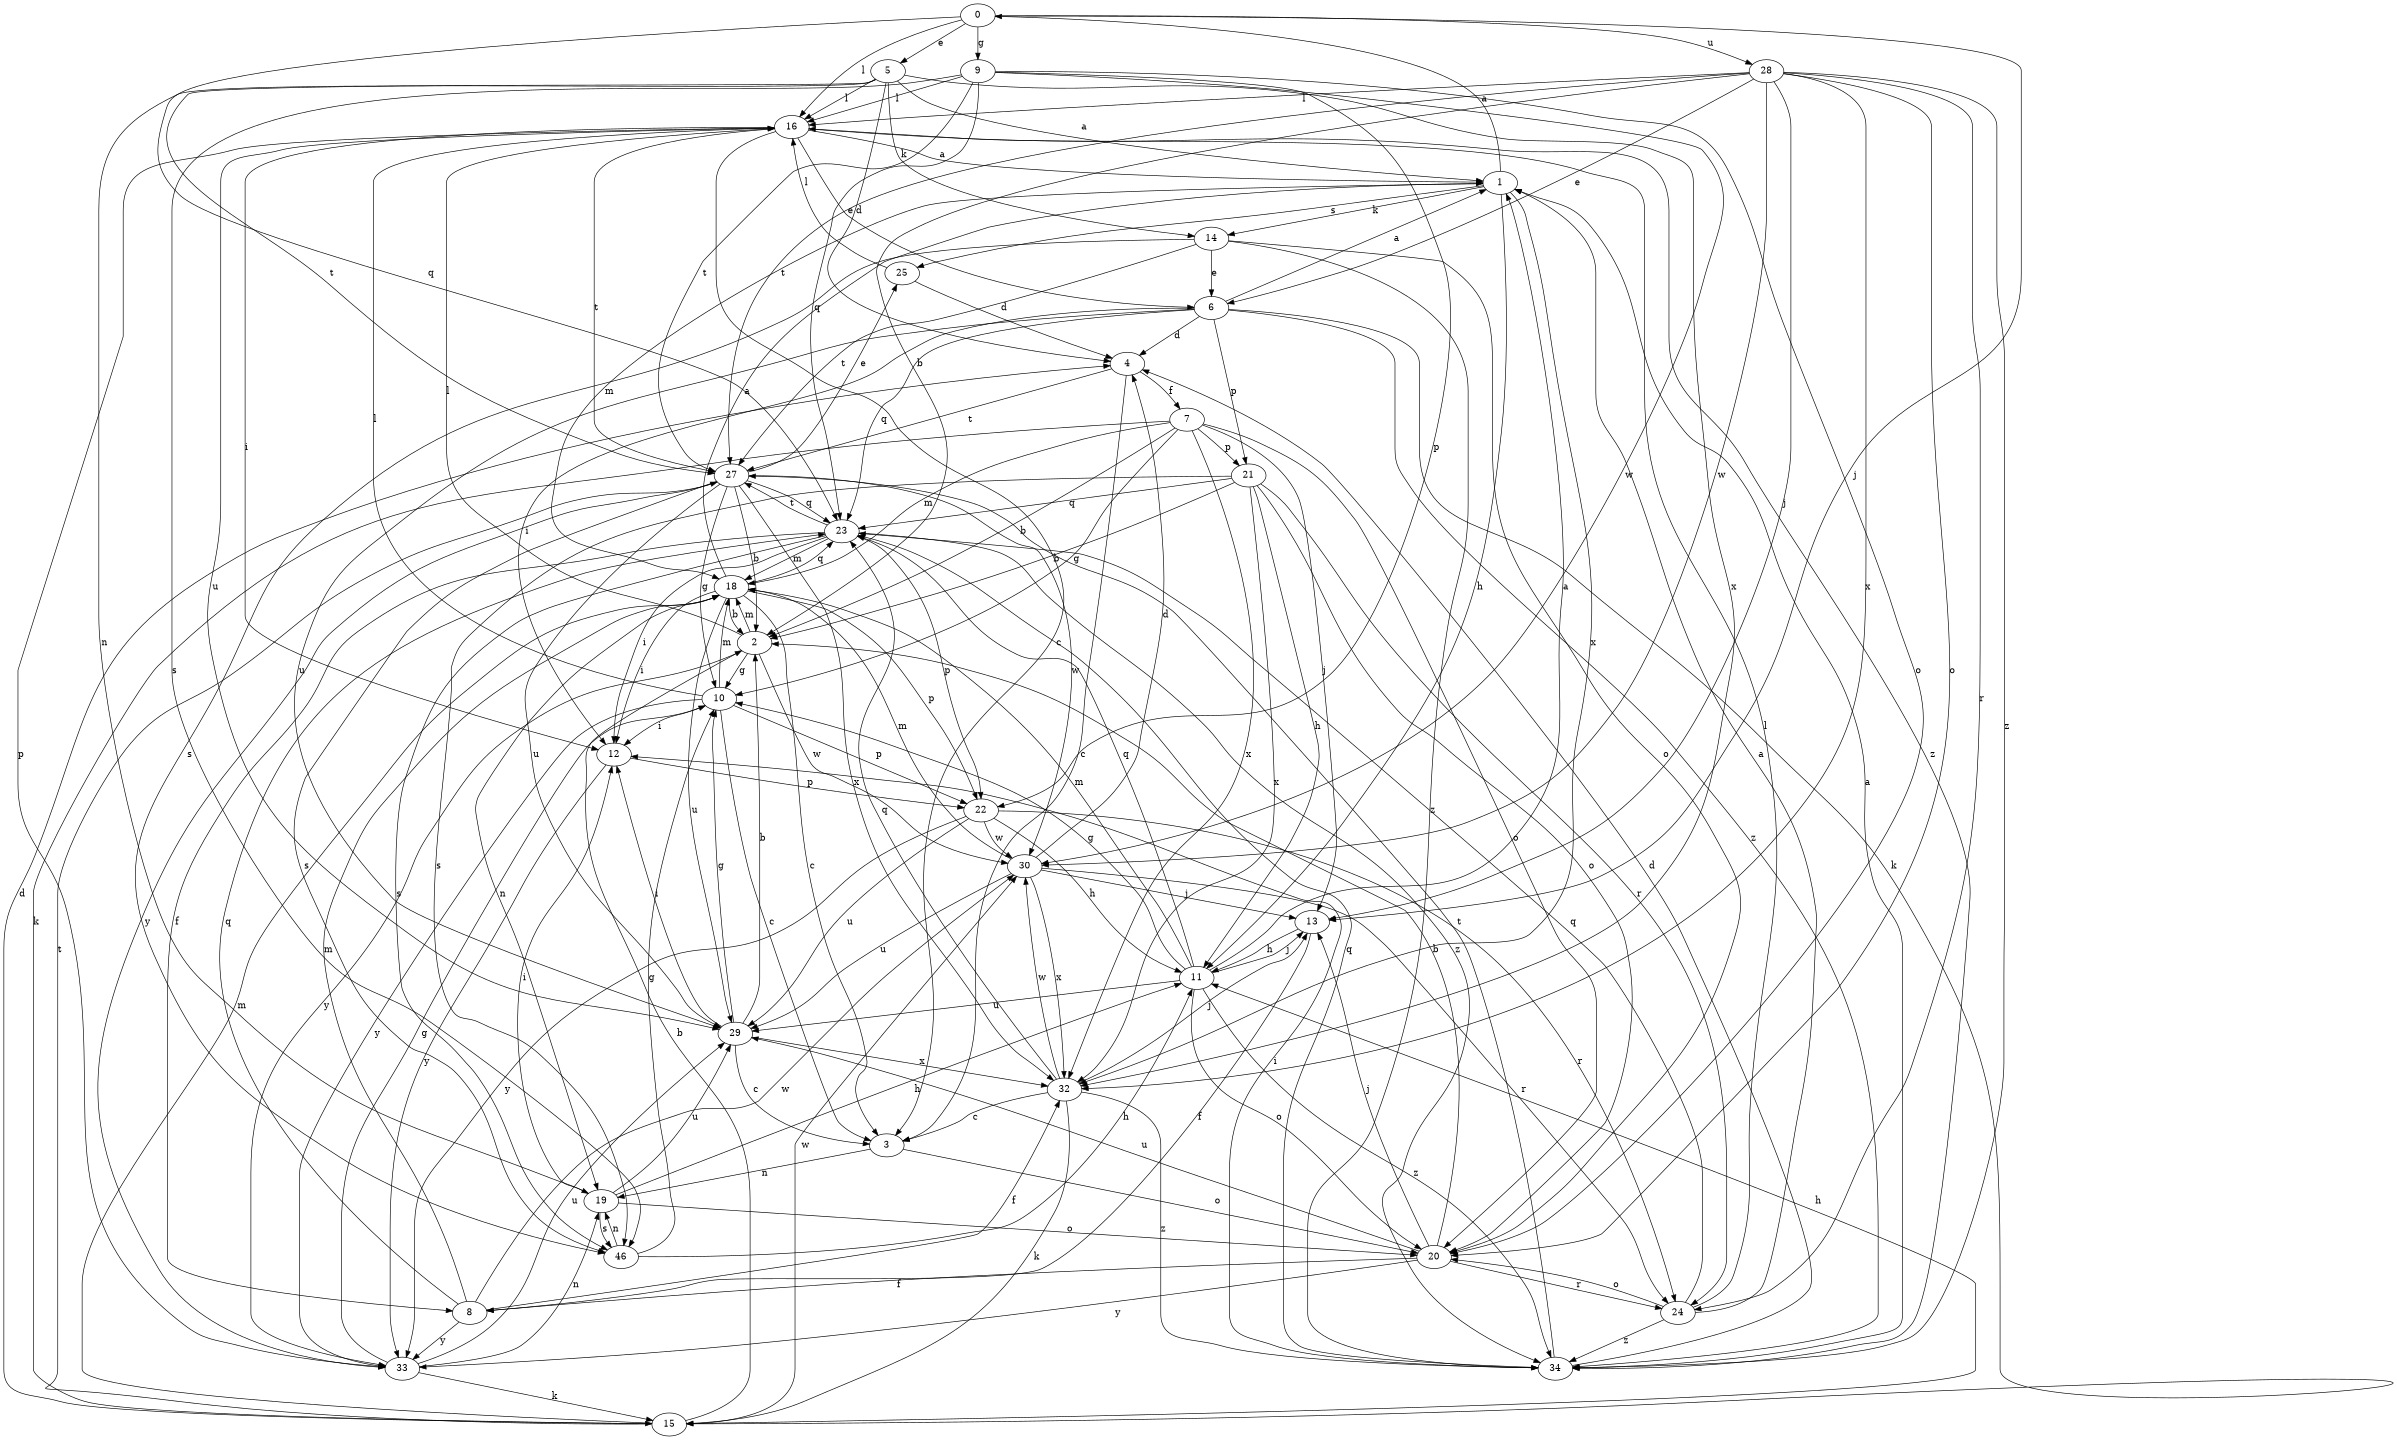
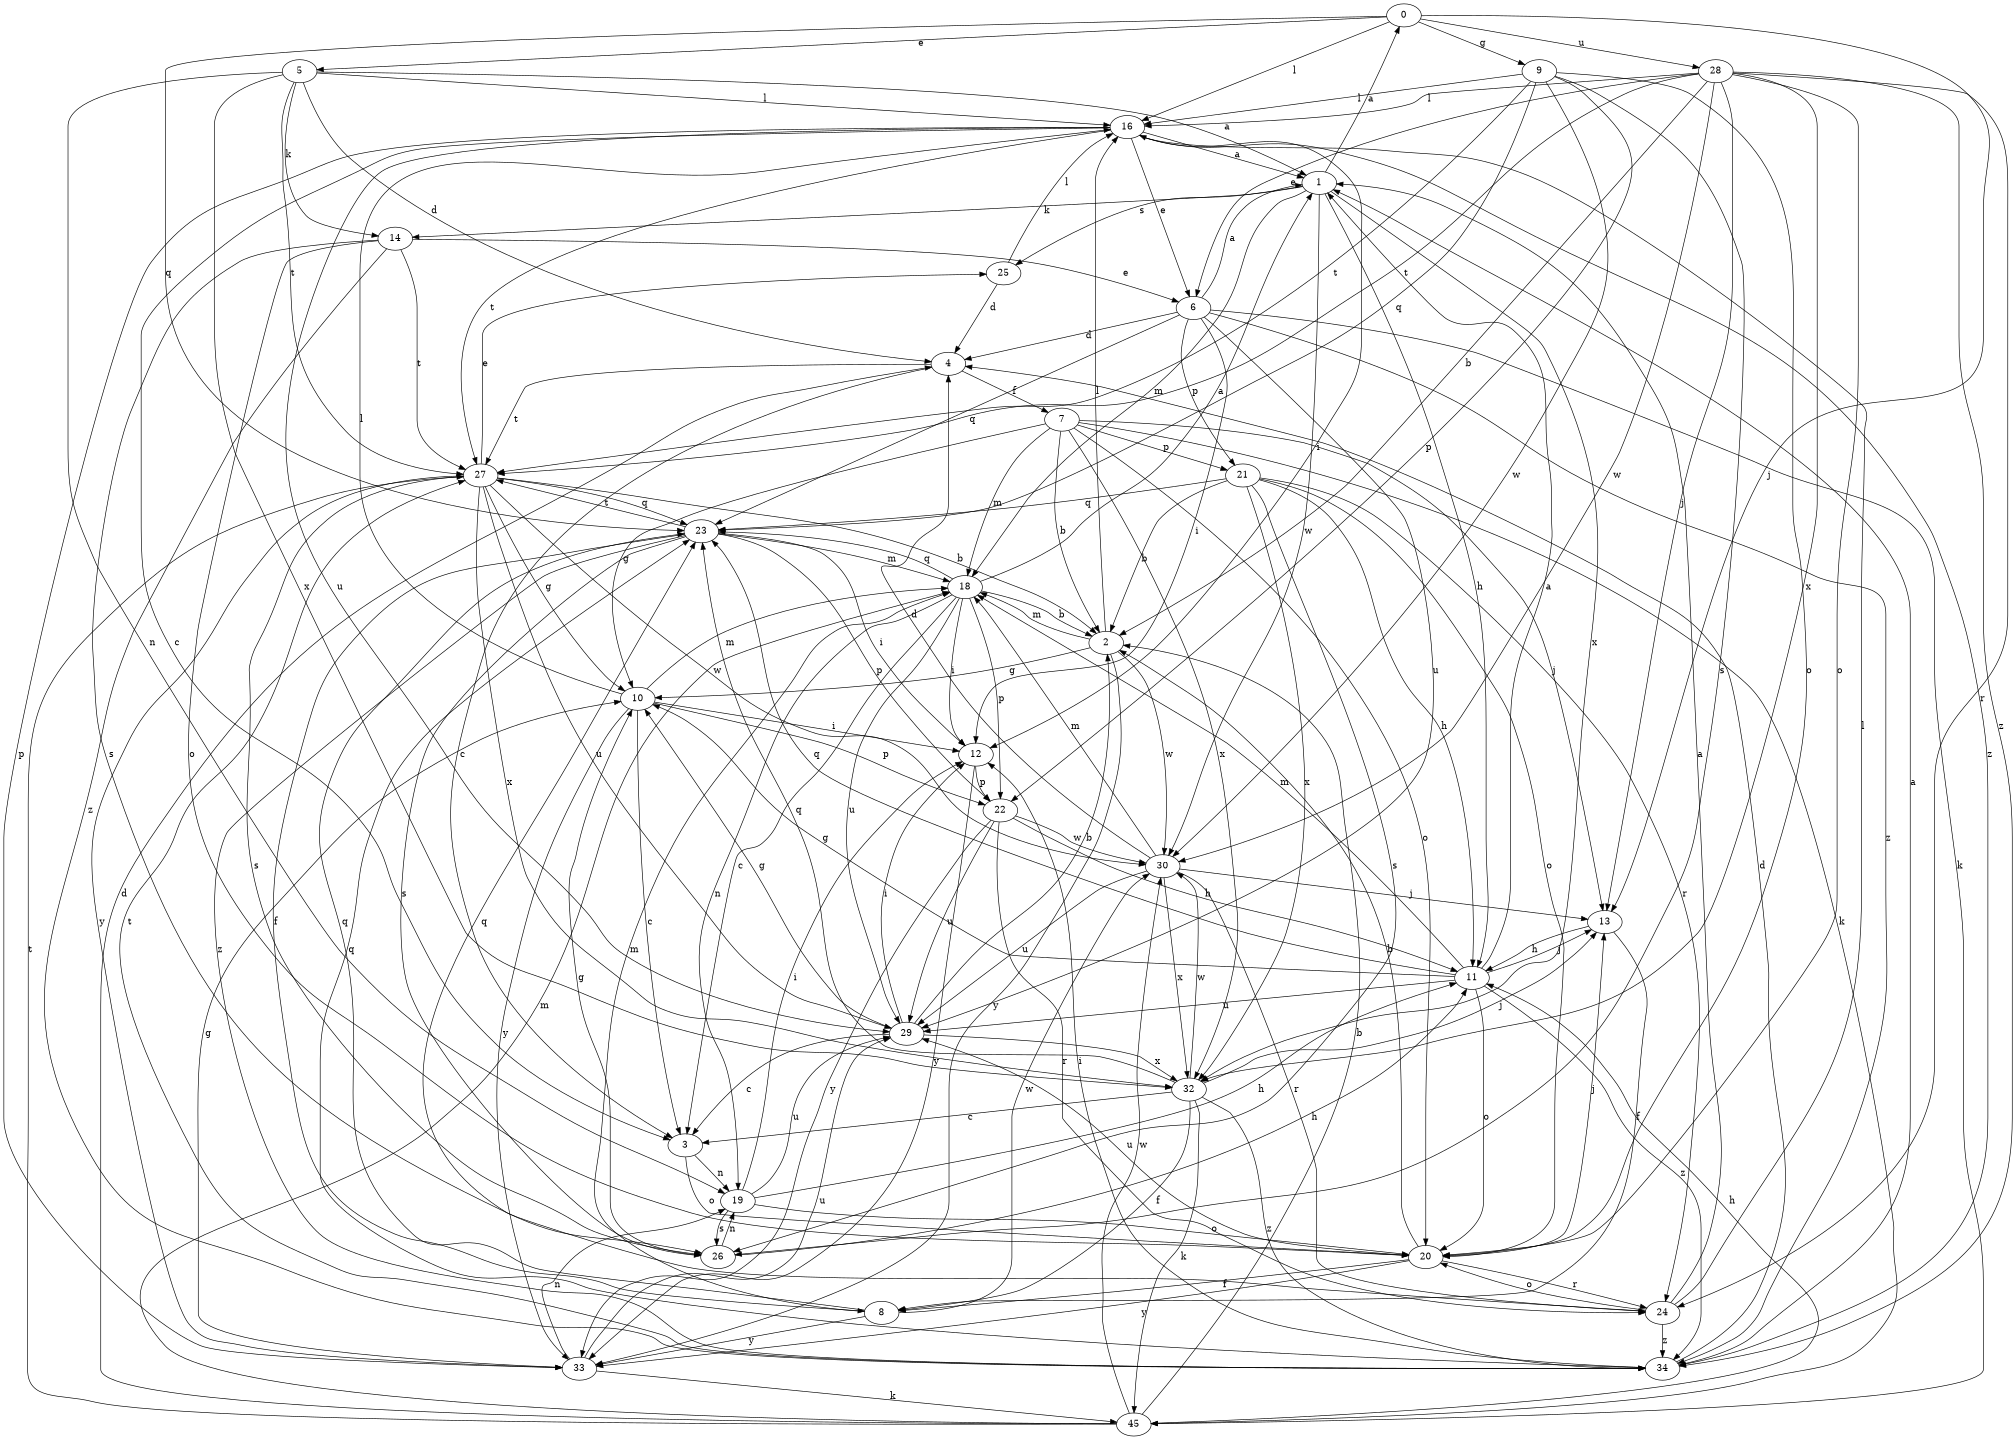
edge "1" -> "30": added, label "w"
node "46": label "46" -> "26"
edge "8" -> "32": reversed
node "15": label "15" -> "45"
